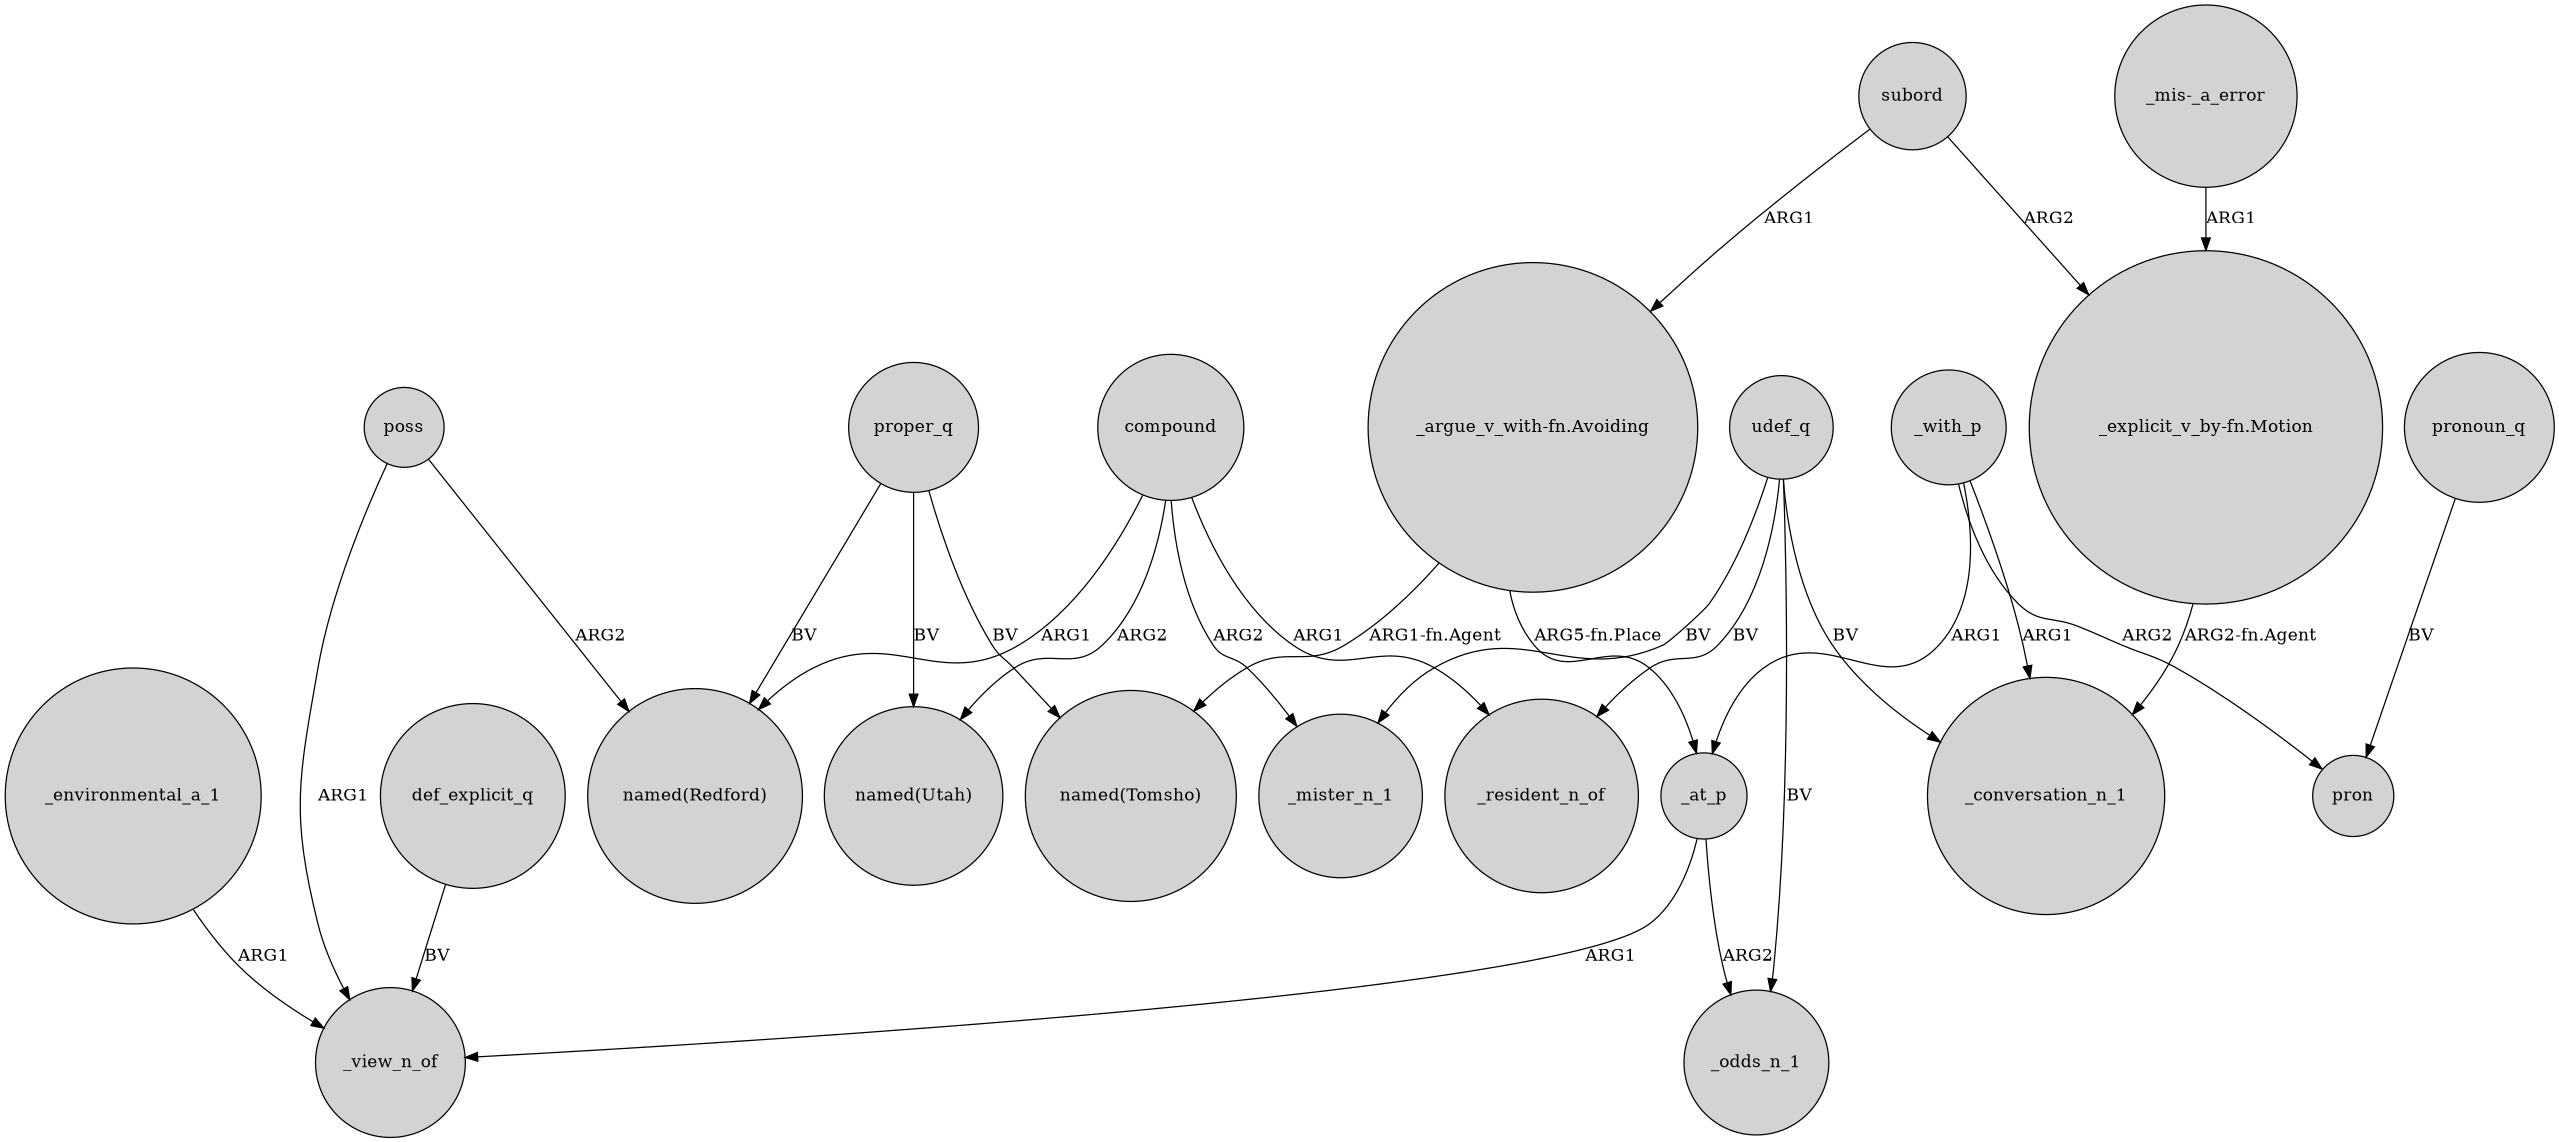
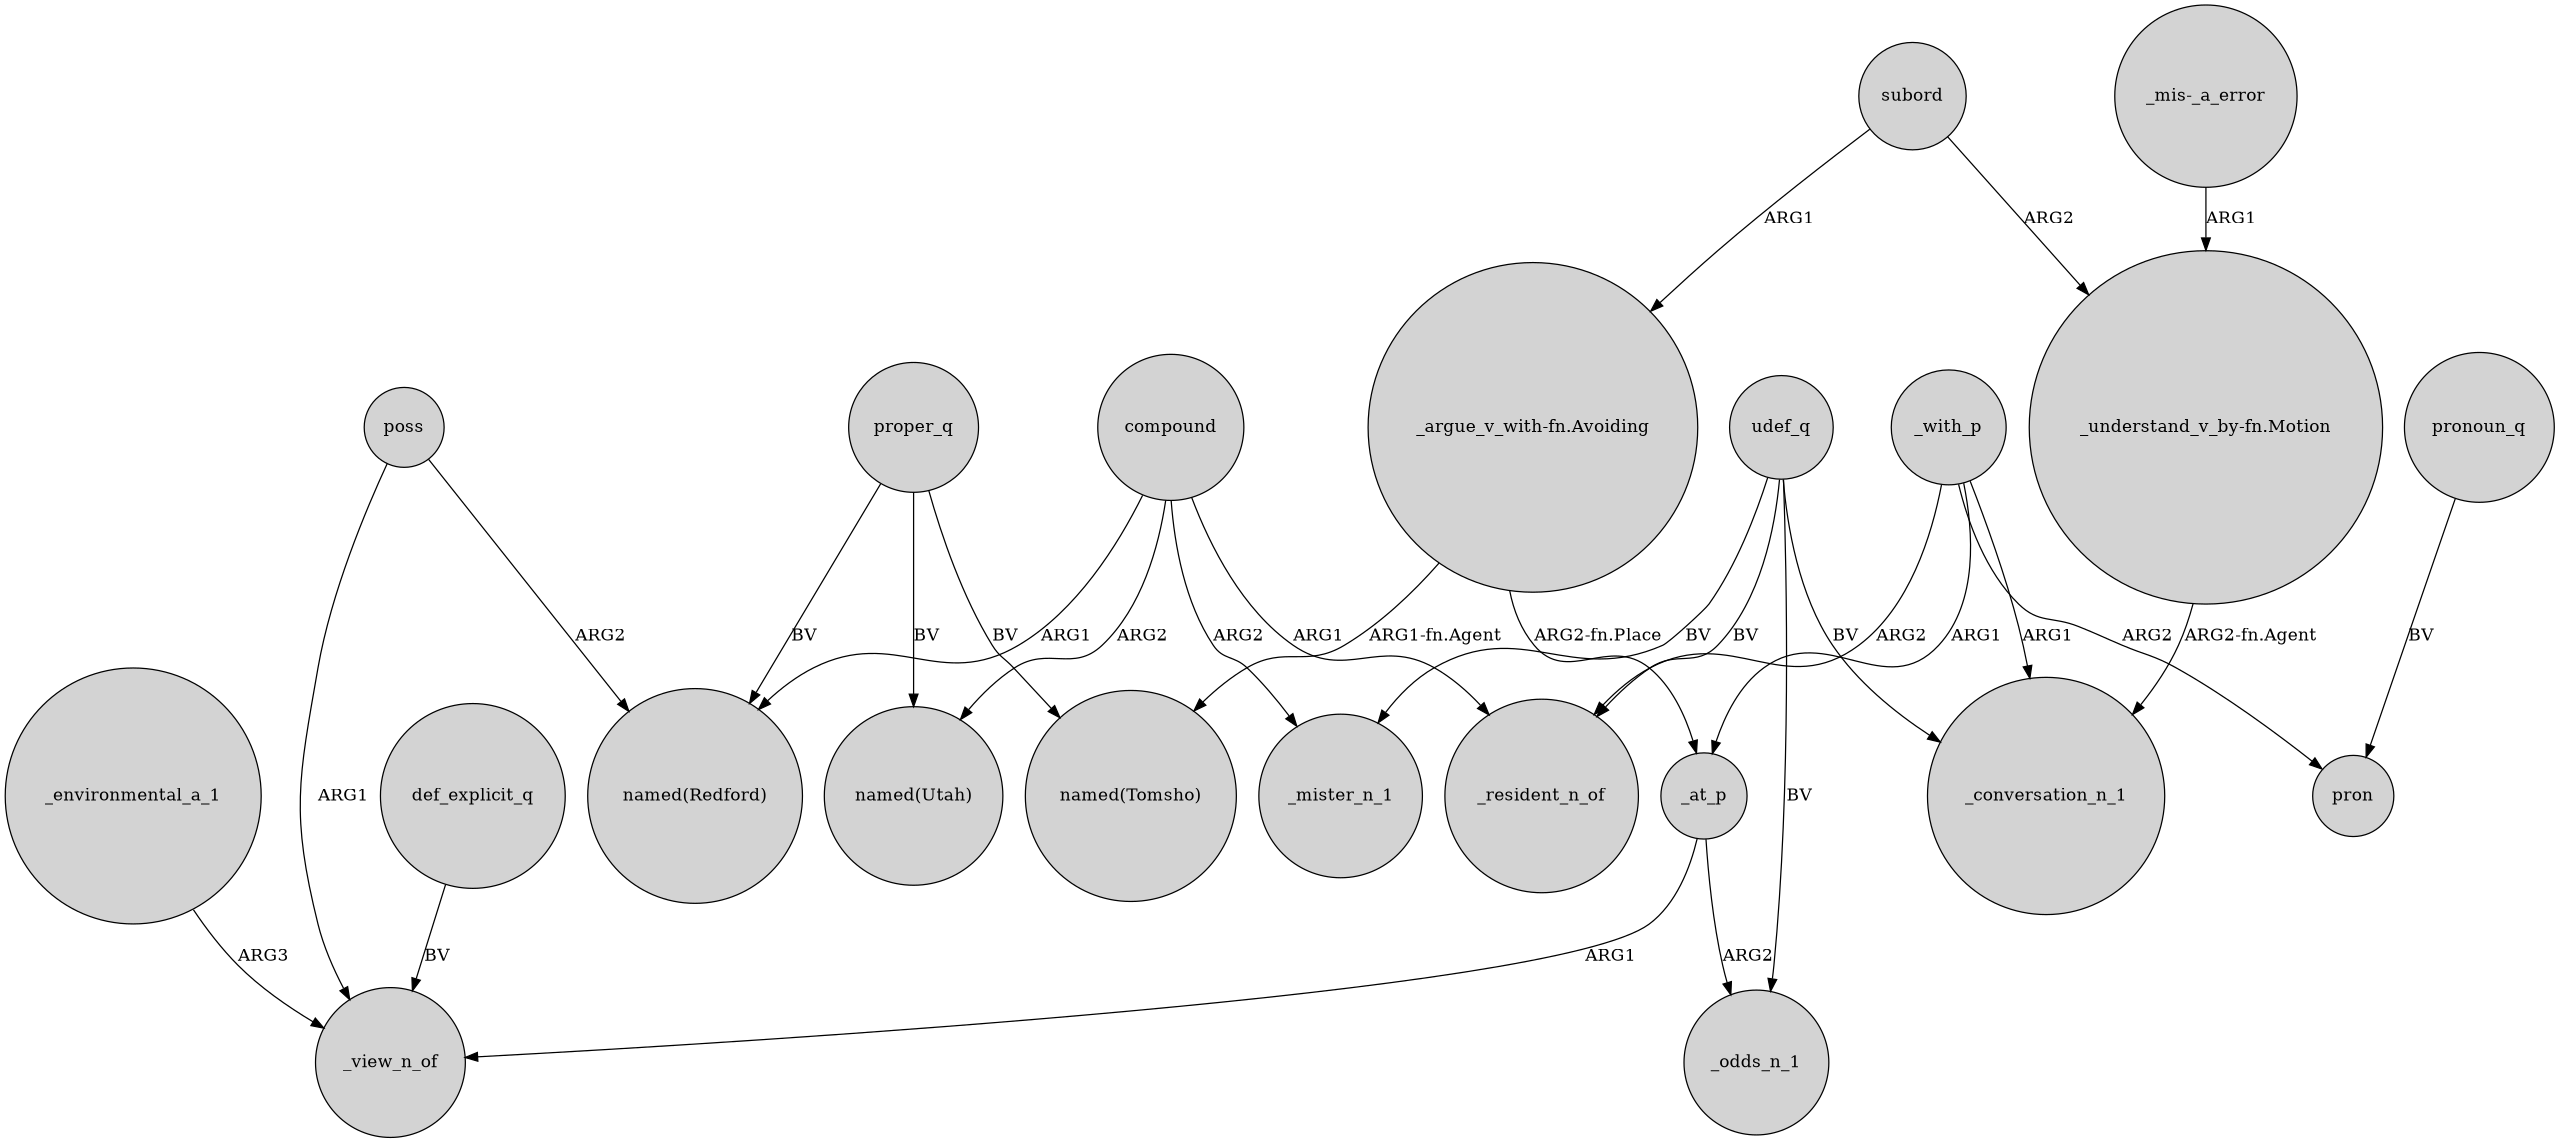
node "_explicit_v_by-fn.Motion": label "_explicit_v_by-fn.Motion" -> "_understand_v_by-fn.Motion"
edge "_argue_v_with-fn.Avoiding" -> "_at_p": label "ARG5-fn.Place" -> "ARG2-fn.Place"
edge "_with_p" -> "_resident_n_of": added, label "ARG2"
edge "_environmental_a_1" -> "_view_n_of": label "ARG1" -> "ARG3"
